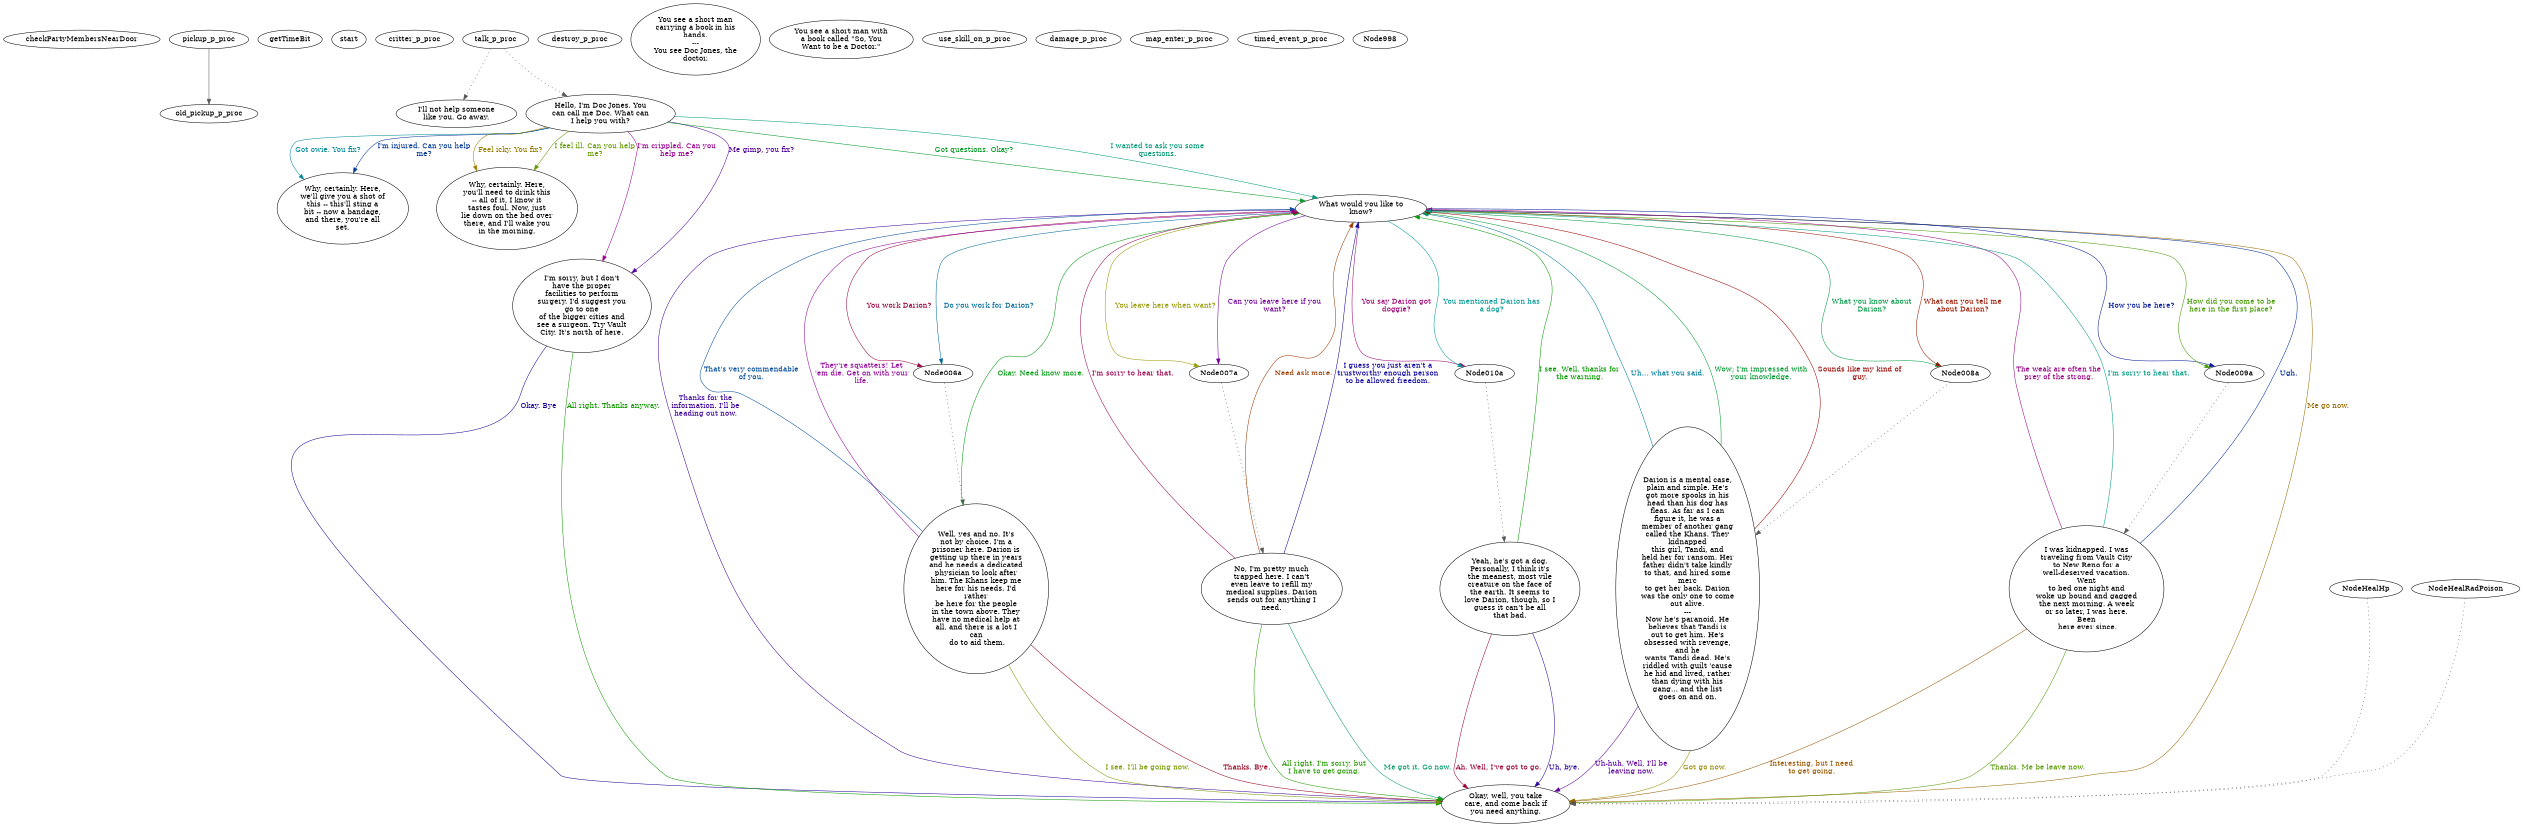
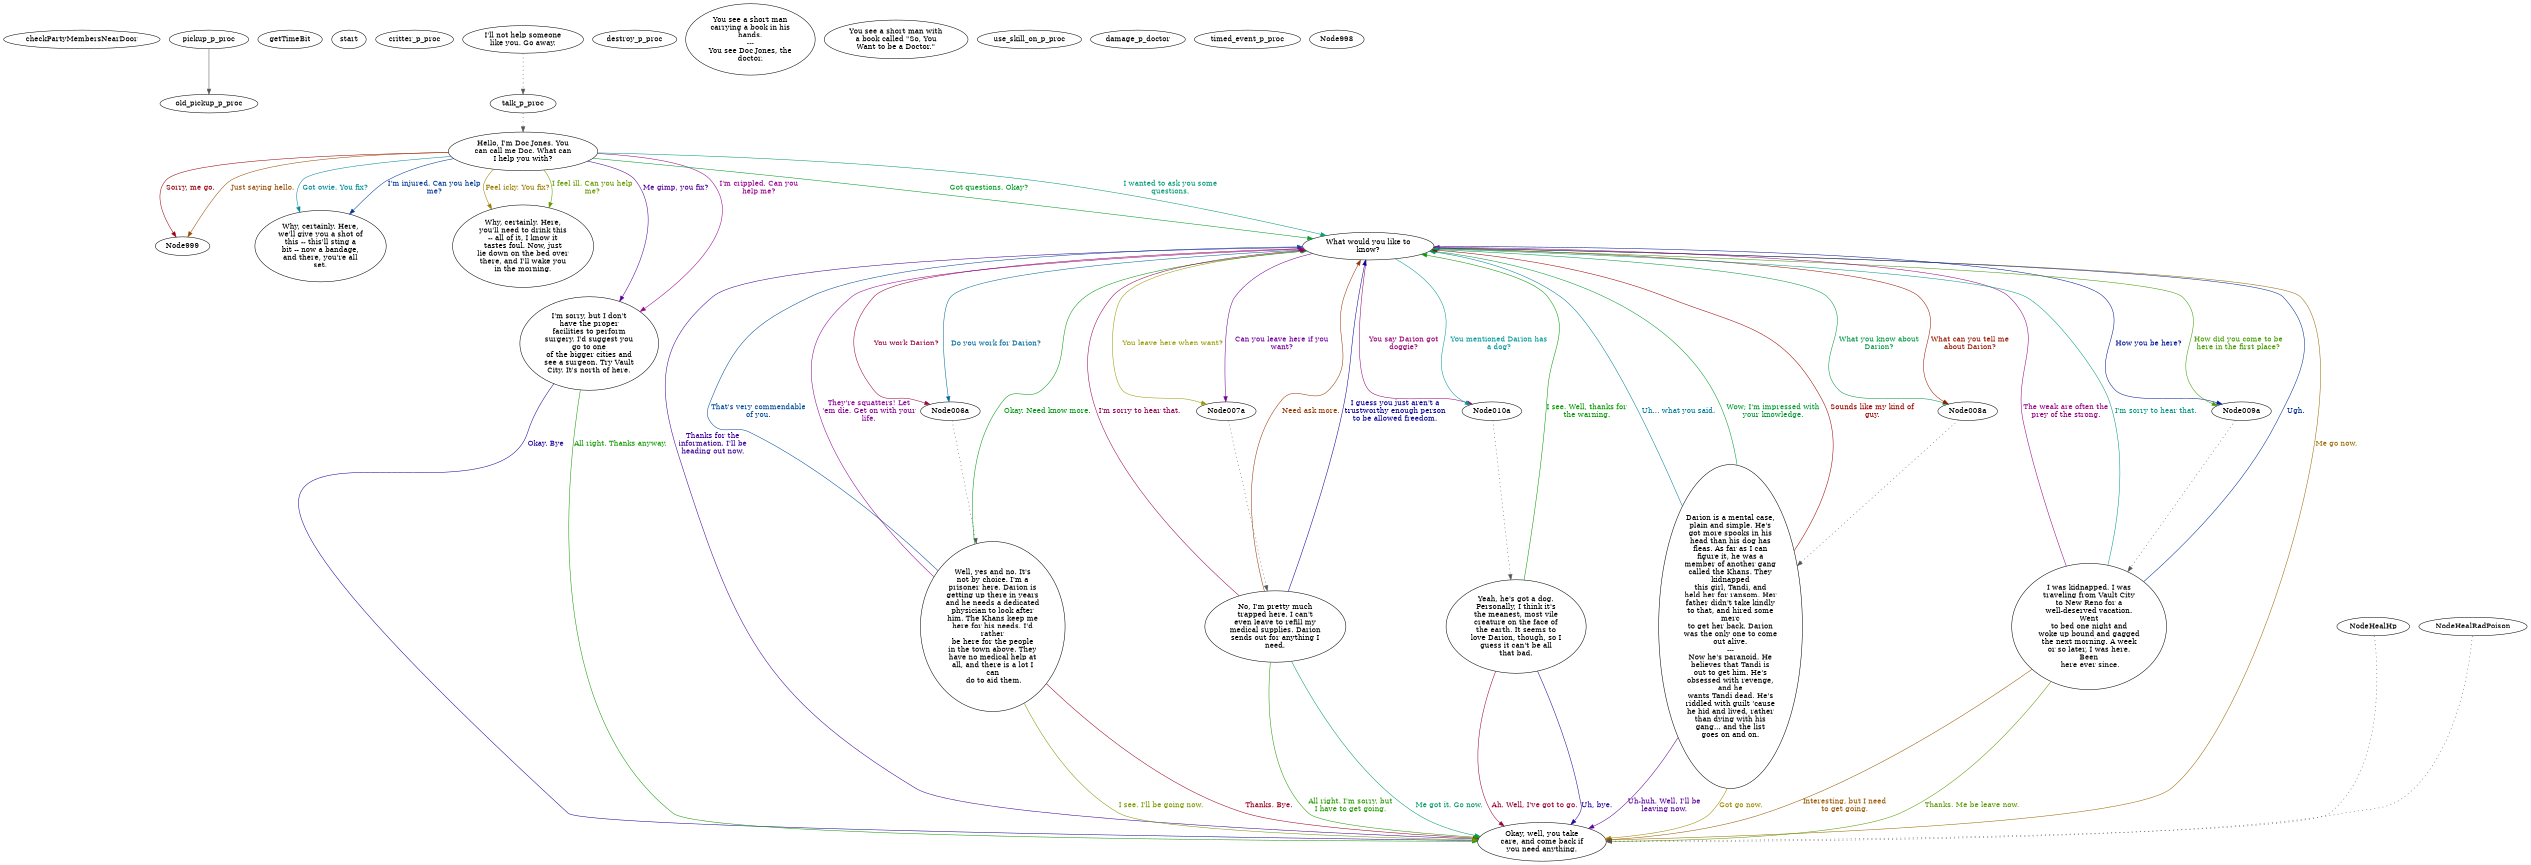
node "damage_p_proc": label "damage_p_proc" -> "damage_p_doctor"
node "map_enter_p_proc": removed
edge "talk_p_proc" -> "I'll not help someone like you. Go away.": reversed
node "Node999": added
